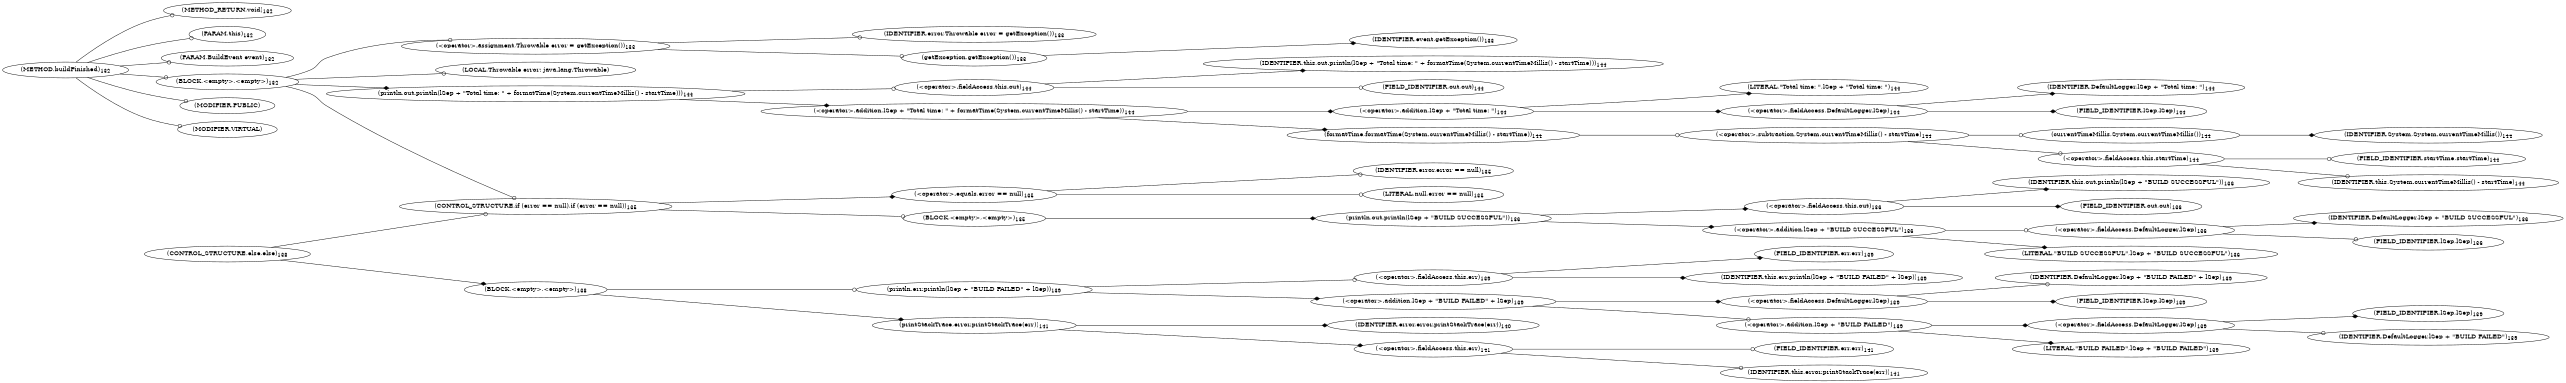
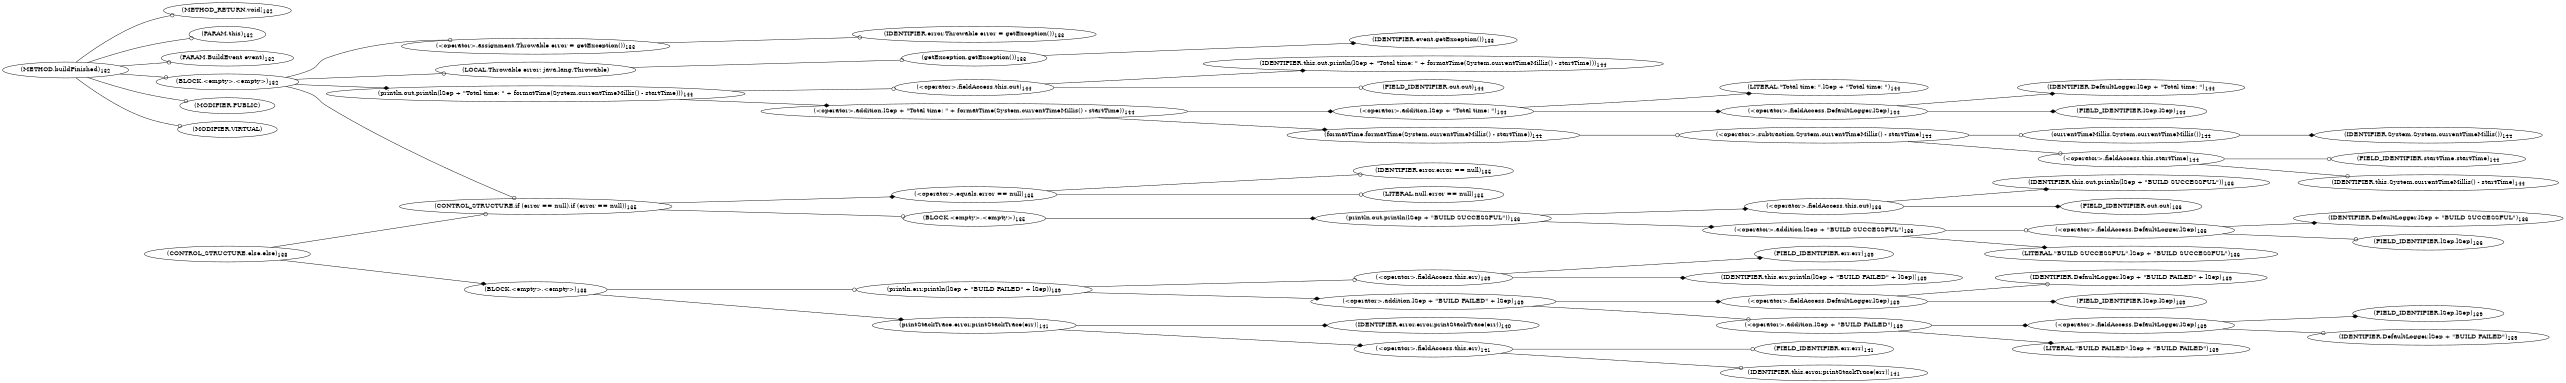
edge "(<operator>.assignment,Throwable error = getException())" -> "(getException,getException())": now "(LOCAL,Throwable error: java.lang.Throwable)" -> "(getException,getException())"
